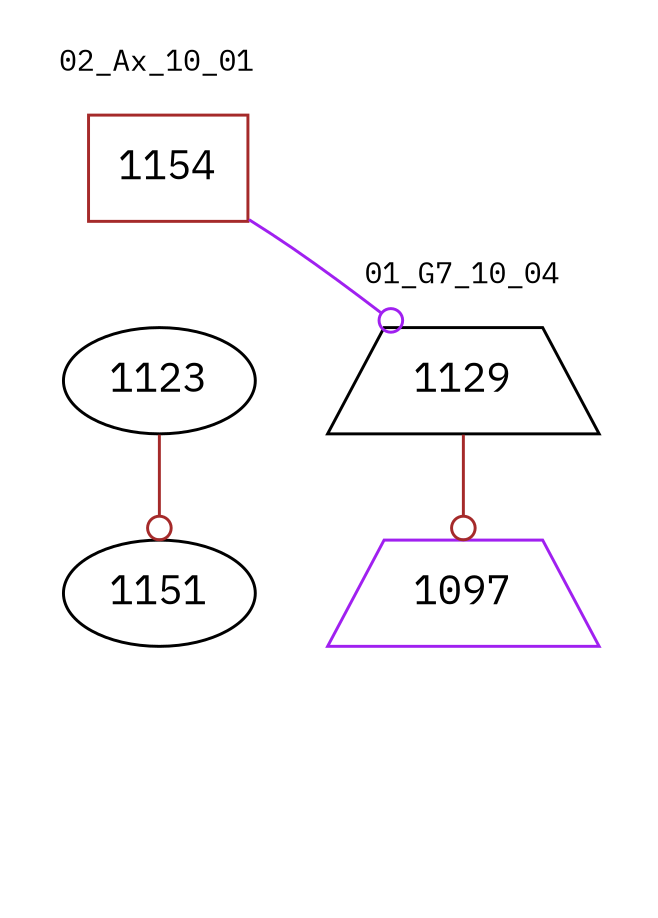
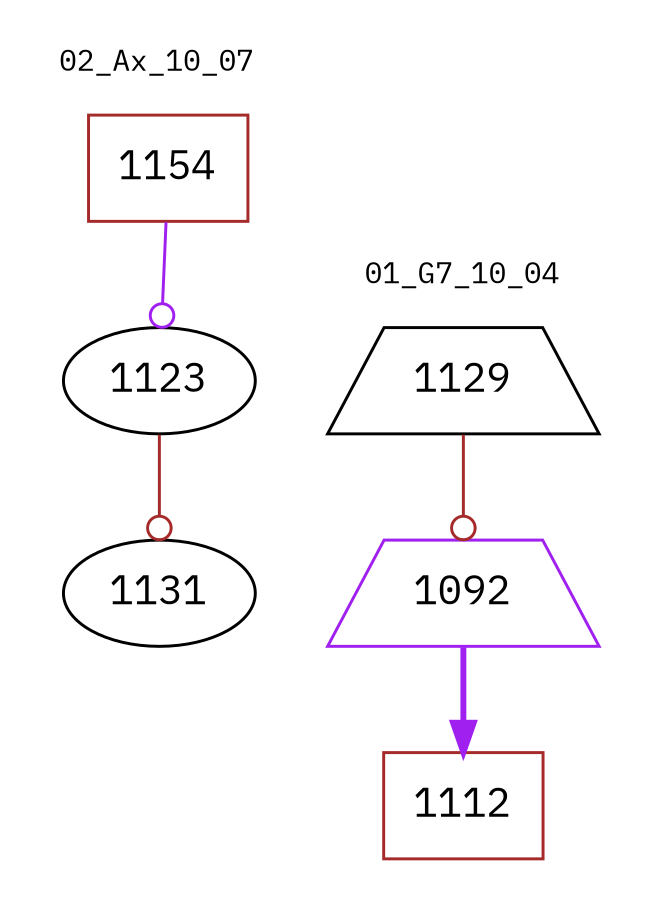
cluster "02_Ax_10_01": label "02_Ax_10_01" -> "02_Ax_10_07"
edge "1154" -> "1129": now "1154" -> "1123"
node "1151": label "1151" -> "1131"
node "1097": label "1097" -> "1092"
node "1112": added
